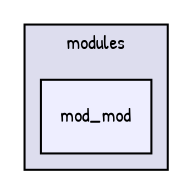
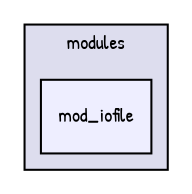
node "mod_mod": label "mod_mod" -> "mod_iofile"
